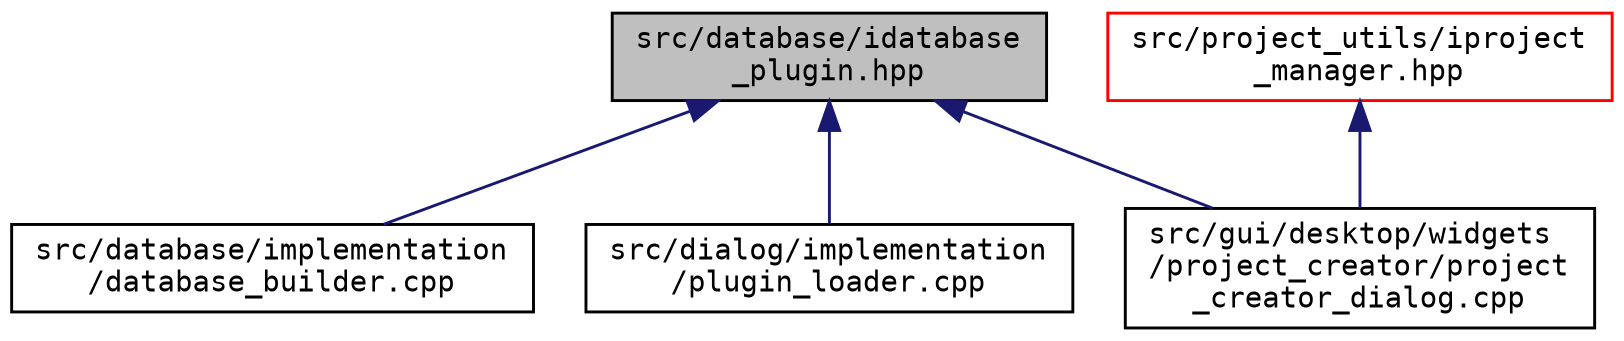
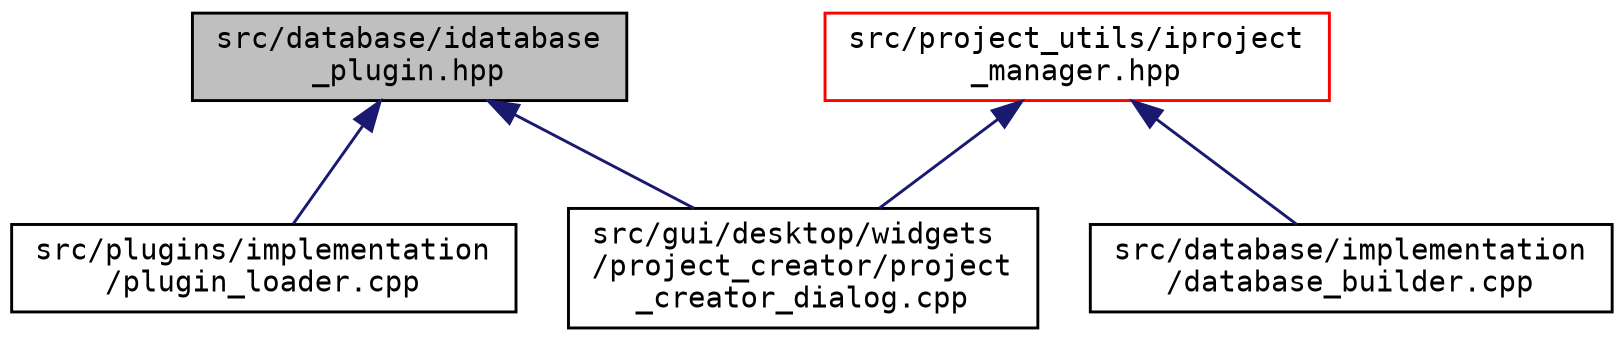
edge "src/database/implementation /database_builder.cpp" -> "src/database/idatabase _plugin.hpp": now "src/database/implementation /database_builder.cpp" -> "src/project_utils/iproject _manager.hpp"
node "src/dialog/implementation /plugin_loader.cpp": label "src/dialog/implementation /plugin_loader.cpp" -> "src/plugins/implementation /plugin_loader.cpp"
